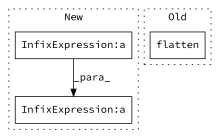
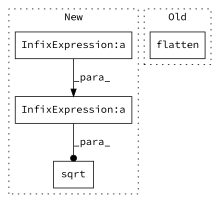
node "sqrt": added
